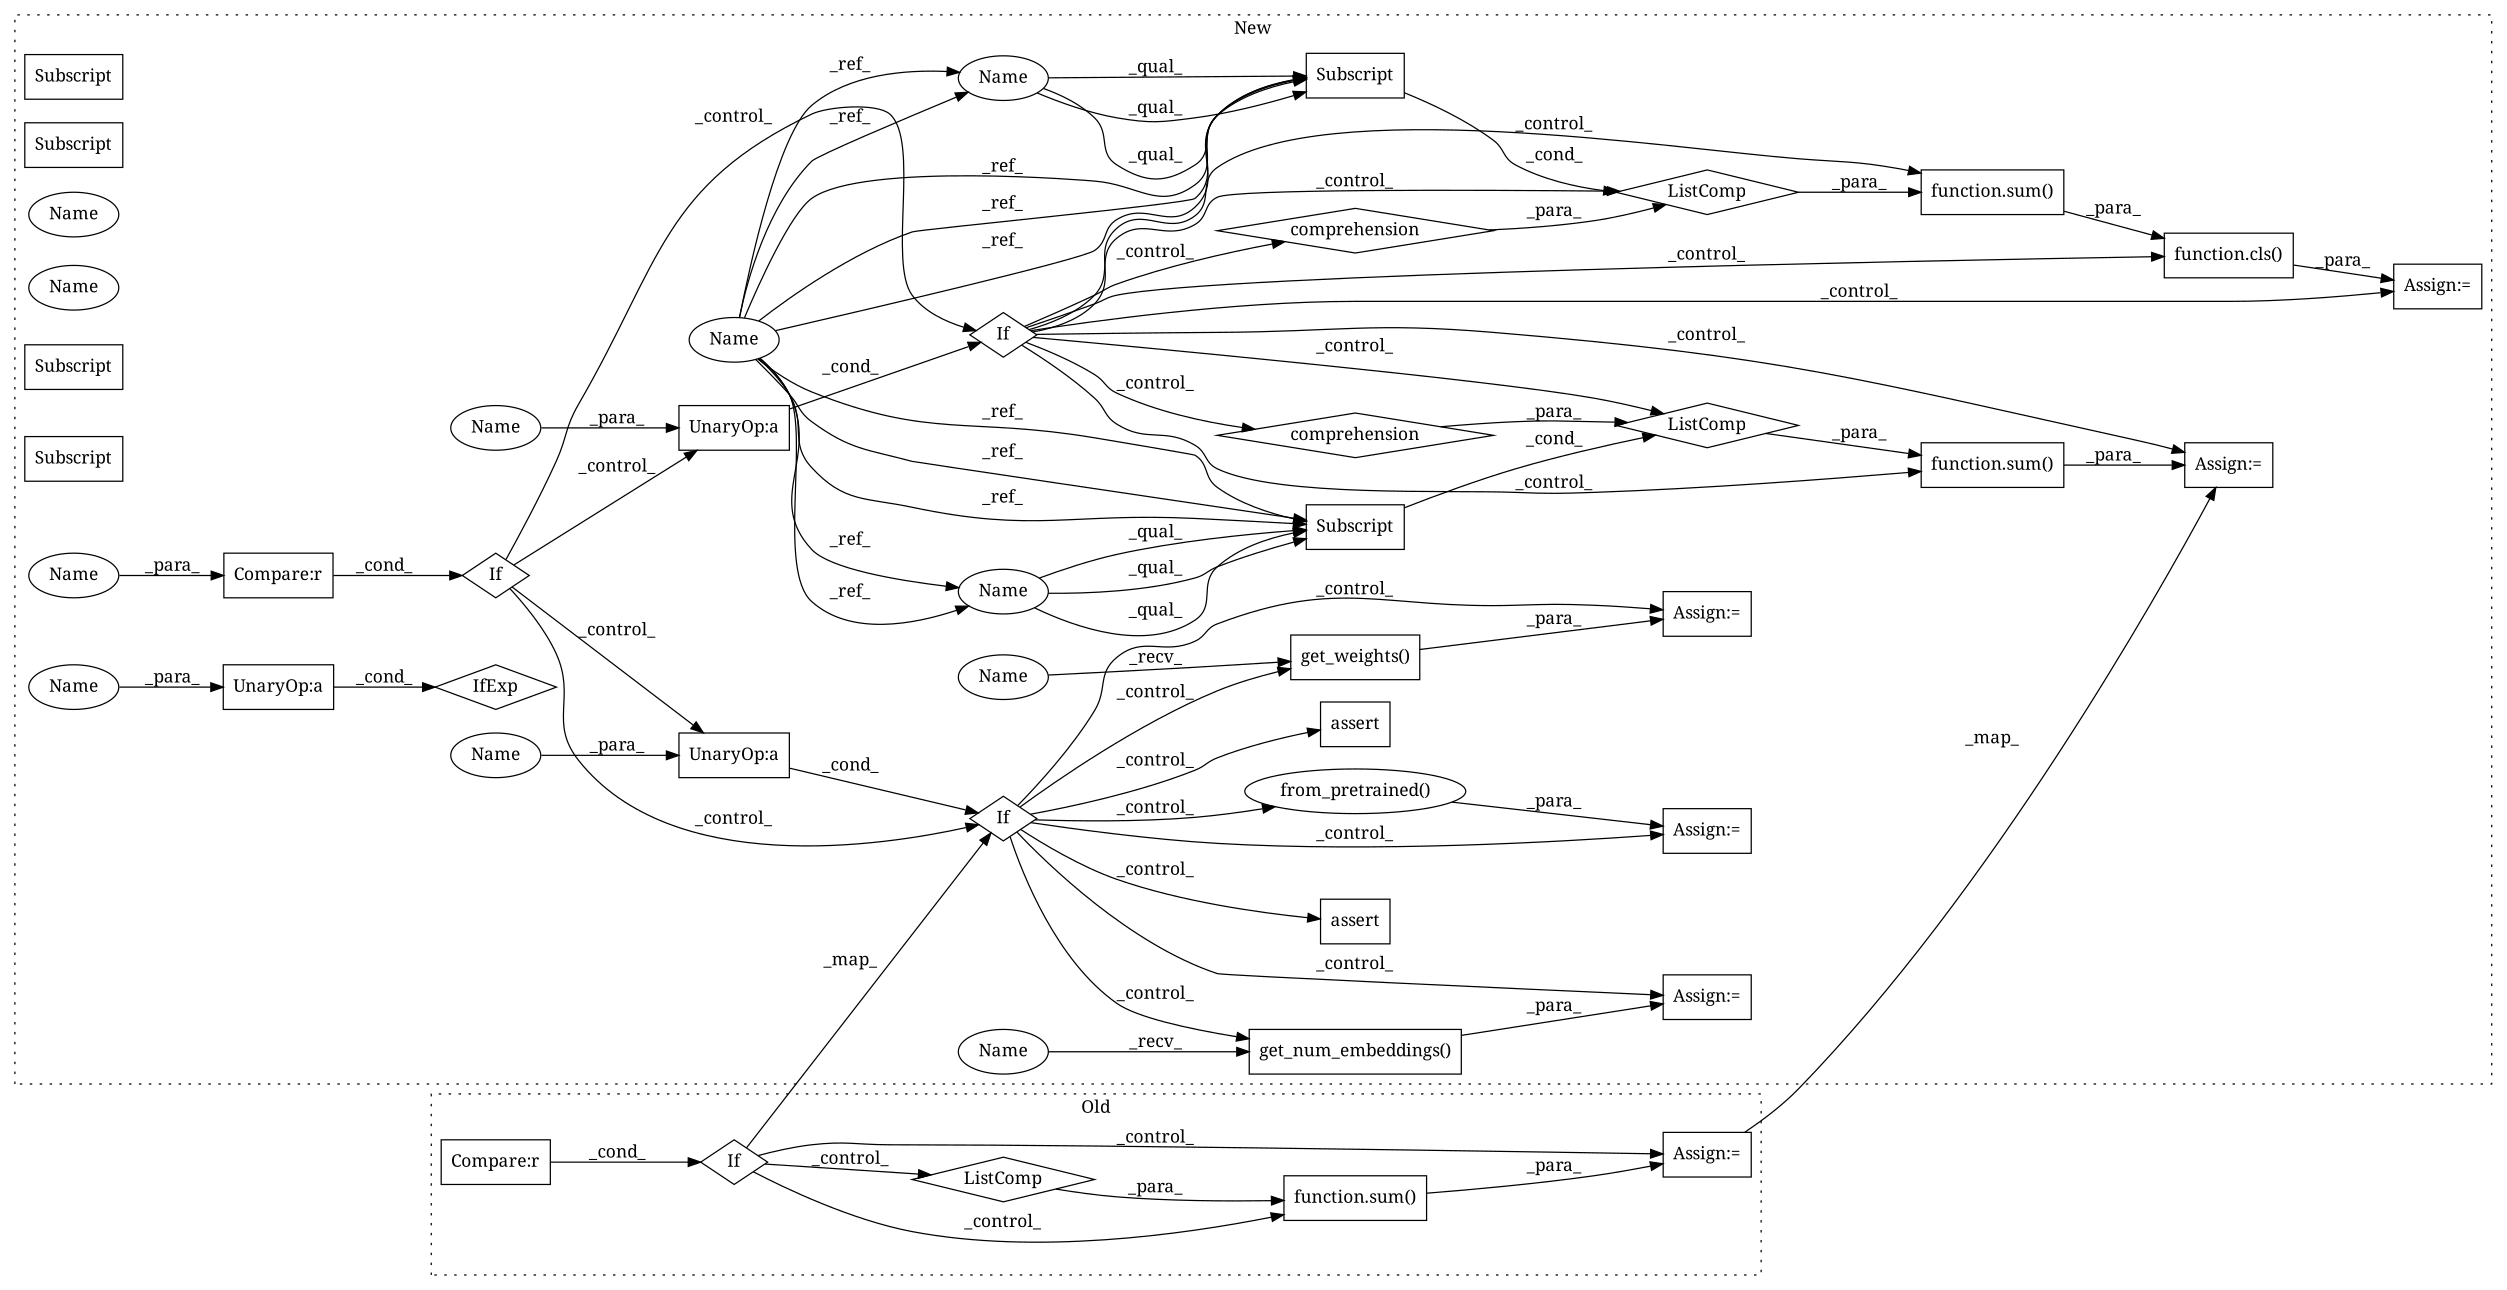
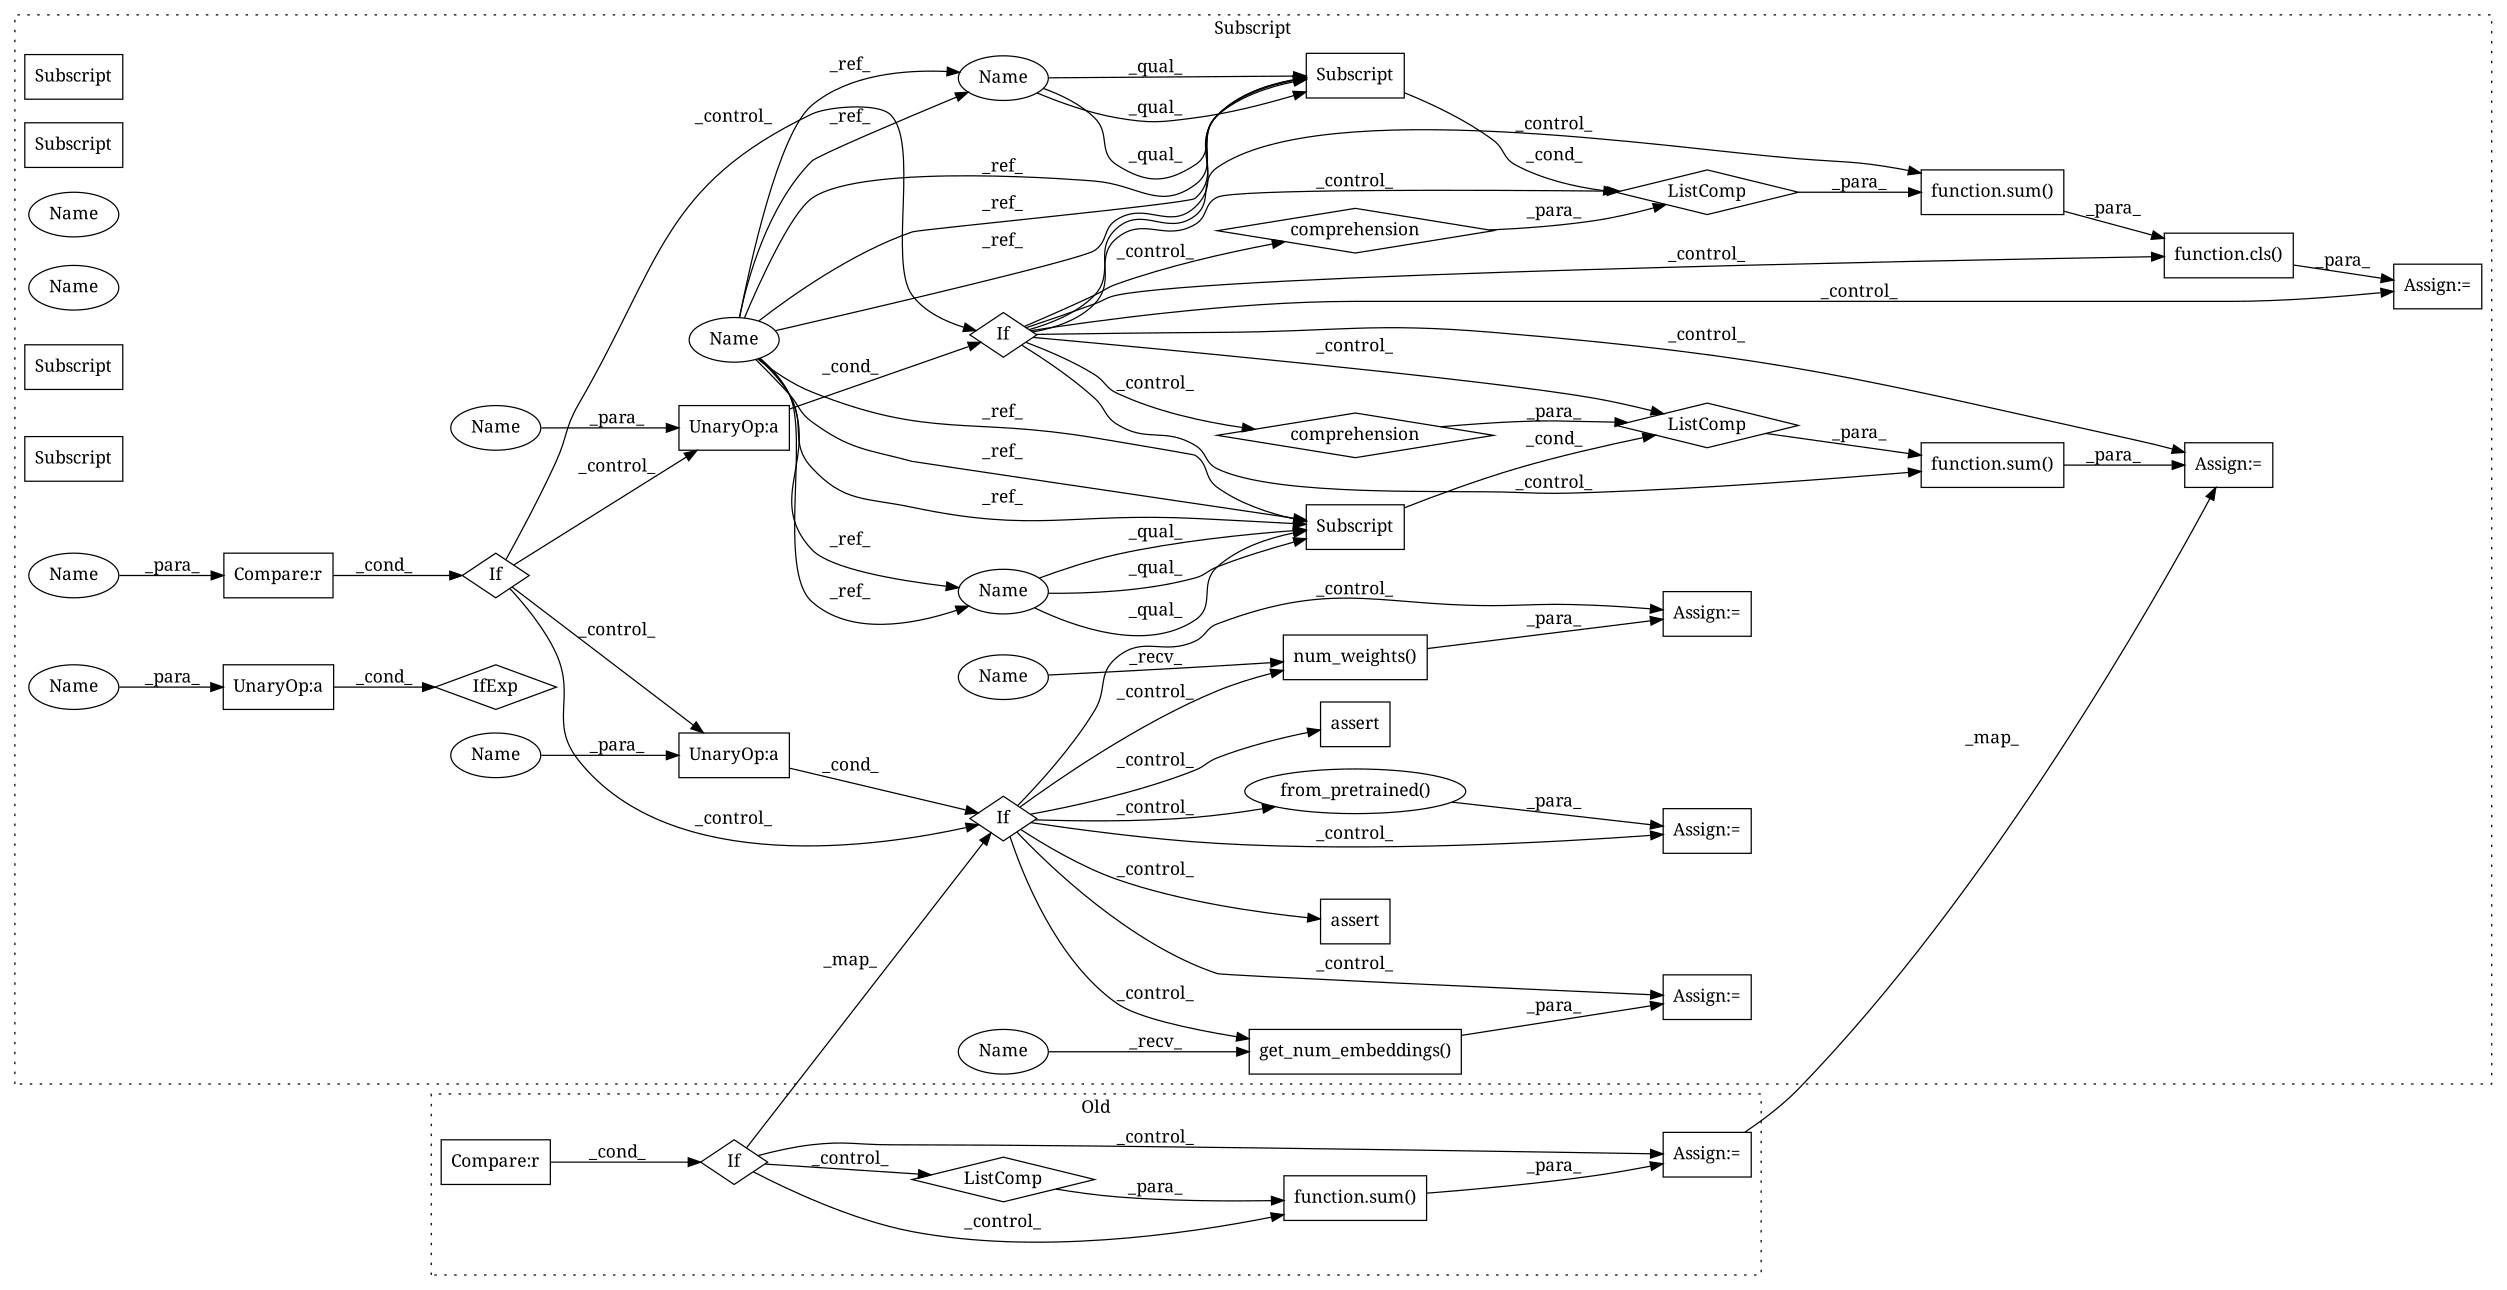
cluster "New": label "New" -> "Subscript"
node "get_weights()": label "get_weights()" -> "num_weights()"
